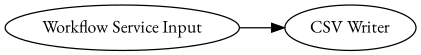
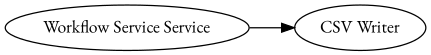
node "Workflow Service Input": label "Workflow Service Input" -> "Workflow Service Service"
